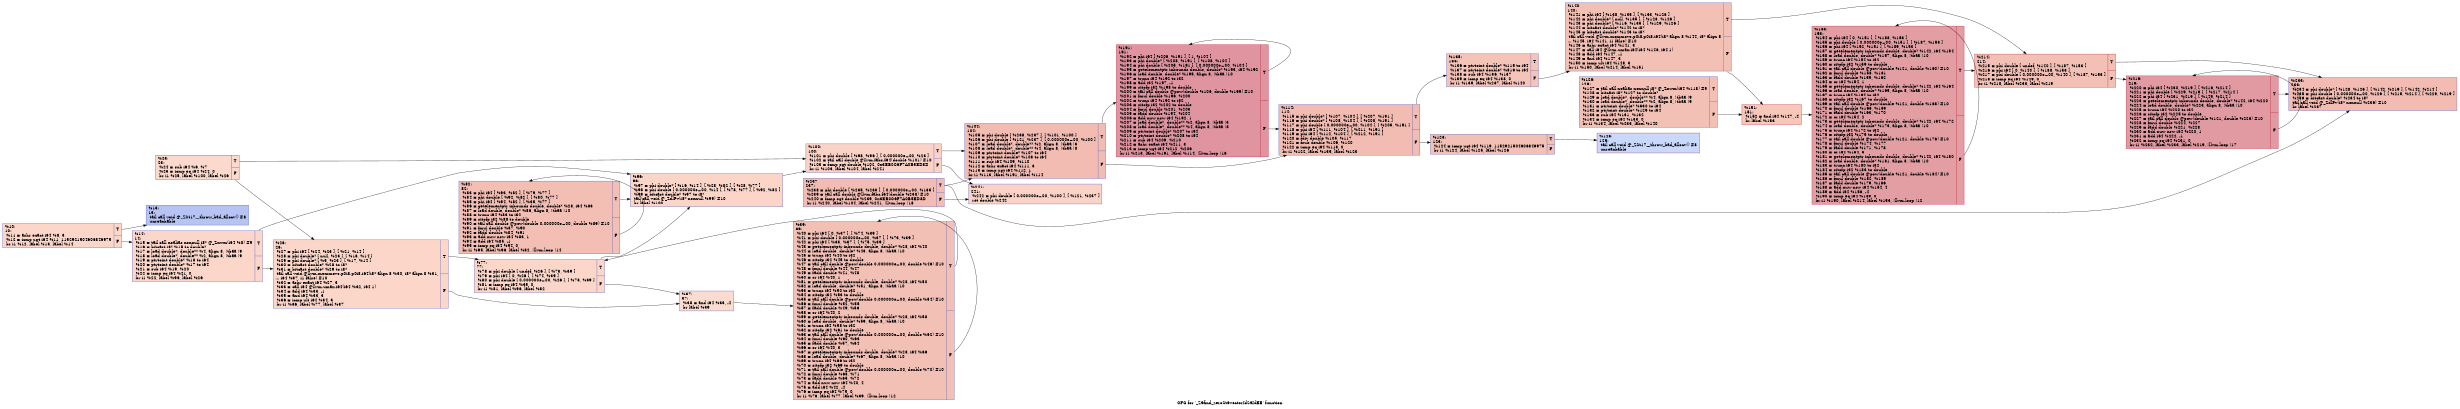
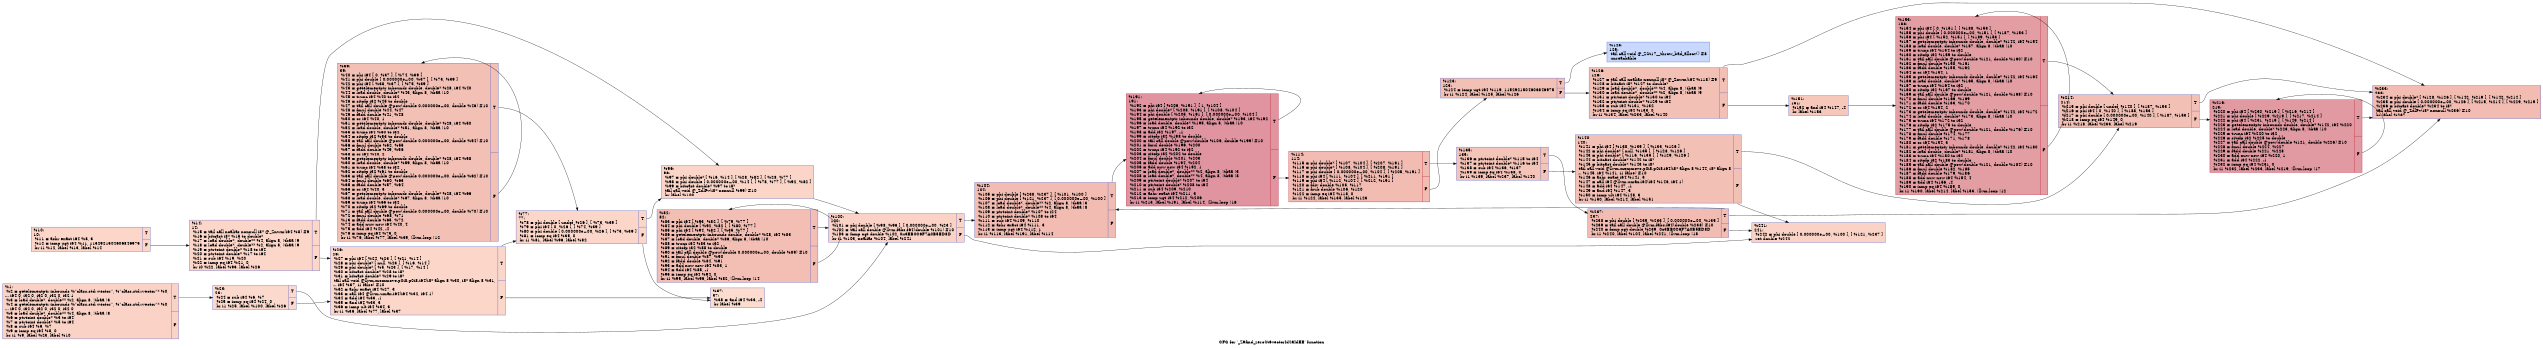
edge "%126:" -> "%233:": added
node "%135:": text "%137 = ptrtoint double* %816 to i64" -> "%137 = ptrtoint double* %116 to i64"
node "%214:": color #b70d28ff -> #3d50c3ff
edge "%140:" -> "%151:": now "%140:" -> "%241:"
edge "%123:" -> "%126:": added
node "%126:": text "%131 = ptrtoint double* %330 to i64" -> "%131 = ptrtoint double* %130 to i64"
node "%151:": color #b70d28ff -> #3d50c3ff
node "%114:": color #3d50c3ff -> #b70d28ff
node "%125:": color #b70d28ff -> #3d50c3ff
node "%104:": text "%109 = ptrtoint double* %107 to i64" -> "%109 = ptrtoint double* %107 to i24"
node "%23:": color #b70d28ff -> #3d50c3ff
edge "%104:" -> "%114:": removed
node "%100:": text "br i1 %103, label %104, label %241" -> "br i1 %103, noalias %104, label %241"
edge "%135:" -> "%237:": added
edge "%82:" -> "%96:": now "%82:" -> "%100:"
node "%13:": removed
node "%14:": text "br i1 %22, label %96, label %26" -> "br i0 %22, label %96, label %26"
edge "%37:" -> "%39:": removed
node "%1:": added
node "%39:": text "%73 = fadd double %65, %72" -> "%13 = fadd double %65, %72"
